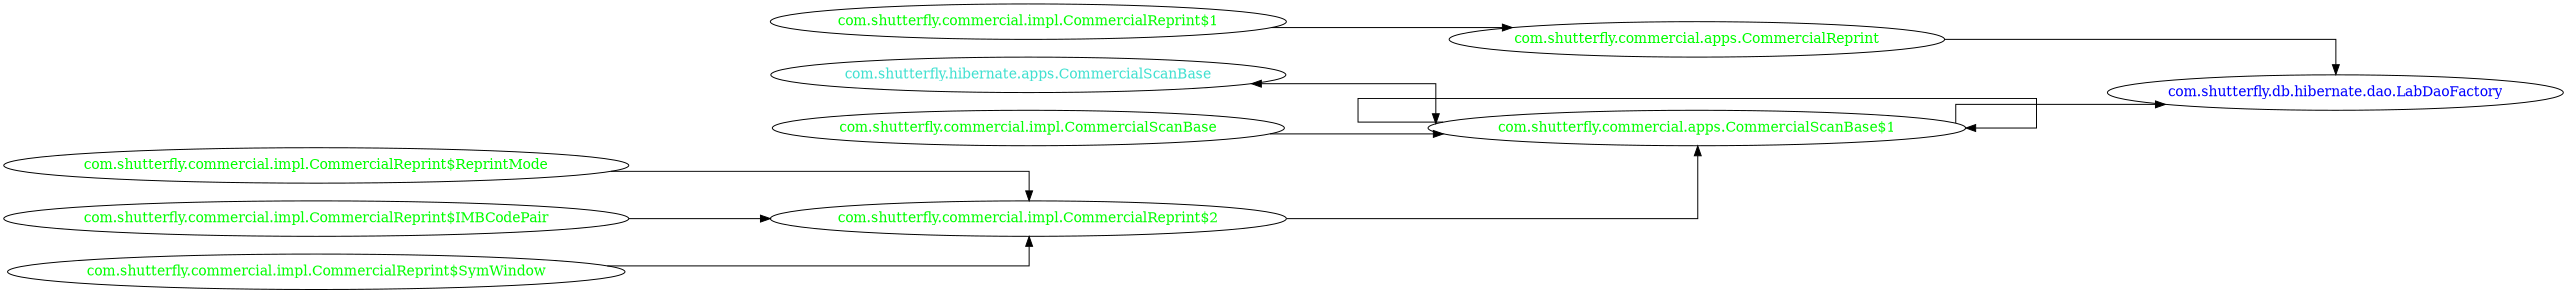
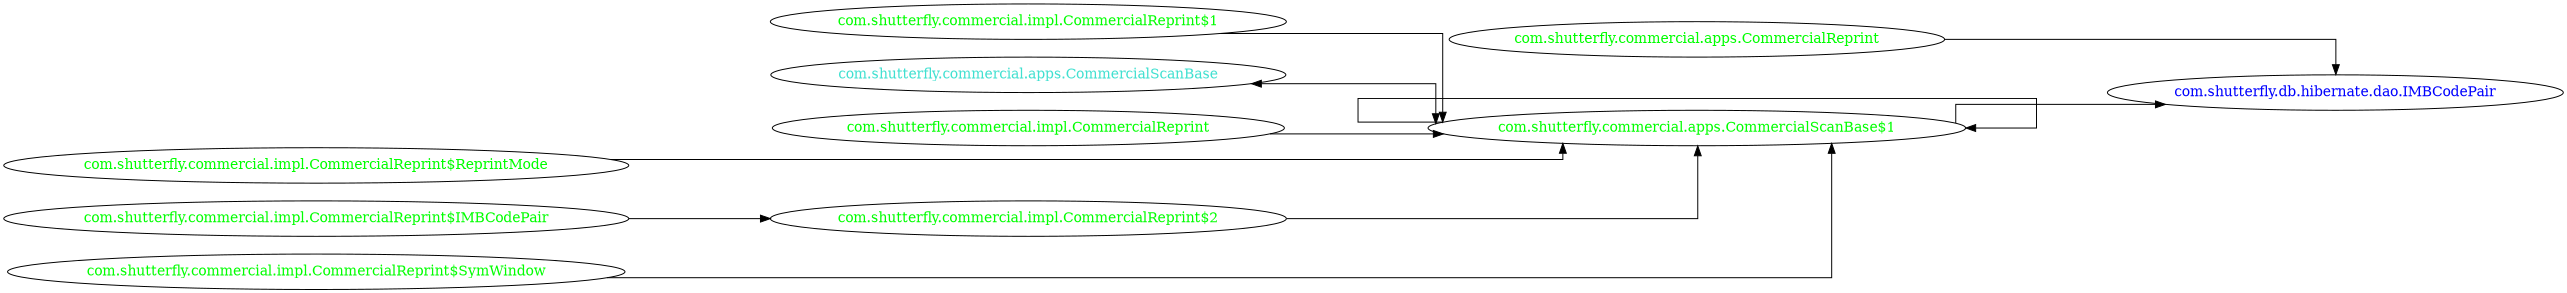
edge "com.shutterfly.commercial.impl.CommercialReprint$1" -> "com.shutterfly.commercial.apps.CommercialReprint": now "com.shutterfly.commercial.impl.CommercialReprint$1" -> "com.shutterfly.commercial.apps.CommercialScanBase$1"
node "com.shutterfly.hibernate.apps.CommercialScanBase": label "com.shutterfly.hibernate.apps.CommercialScanBase" -> "com.shutterfly.commercial.apps.CommercialScanBase"
node "com.shutterfly.db.hibernate.dao.LabDaoFactory": label "com.shutterfly.db.hibernate.dao.LabDaoFactory" -> "com.shutterfly.db.hibernate.dao.IMBCodePair"
node "com.shutterfly.commercial.impl.CommercialScanBase": label "com.shutterfly.commercial.impl.CommercialScanBase" -> "com.shutterfly.commercial.impl.CommercialReprint"
edge "com.shutterfly.commercial.impl.CommercialReprint$ReprintMode" -> "com.shutterfly.commercial.impl.CommercialReprint$2": now "com.shutterfly.commercial.impl.CommercialReprint$ReprintMode" -> "com.shutterfly.commercial.apps.CommercialScanBase$1"
edge "com.shutterfly.commercial.impl.CommercialReprint$SymWindow" -> "com.shutterfly.commercial.impl.CommercialReprint$2": now "com.shutterfly.commercial.impl.CommercialReprint$SymWindow" -> "com.shutterfly.commercial.apps.CommercialScanBase$1"
